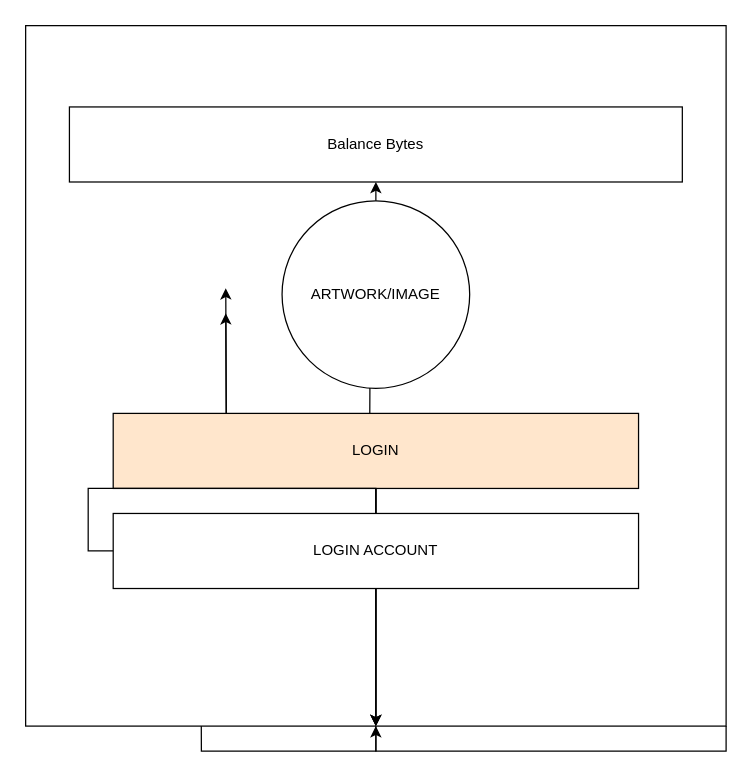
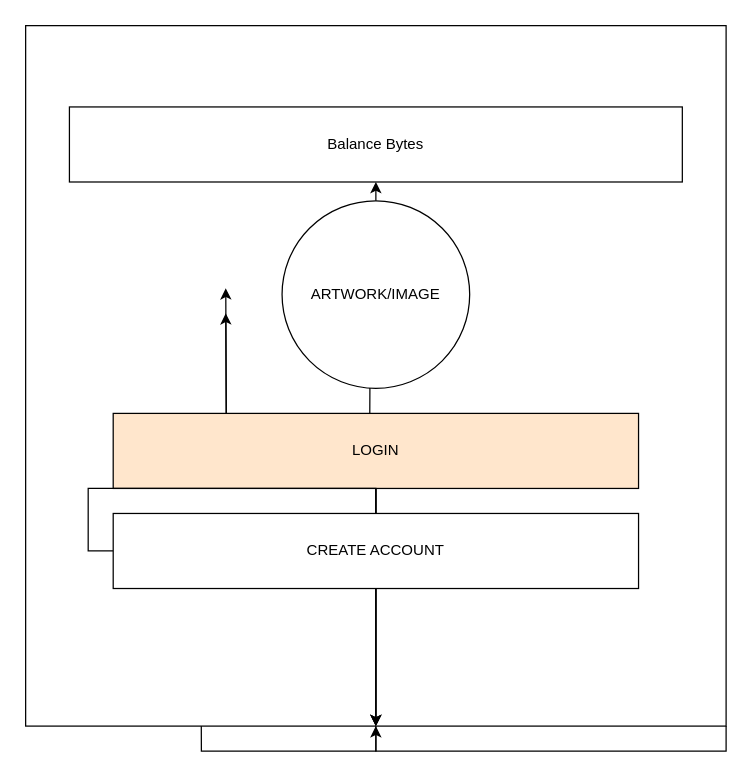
node "LOGIN ACCOUNT": label "LOGIN ACCOUNT" -> "CREATE ACCOUNT"
